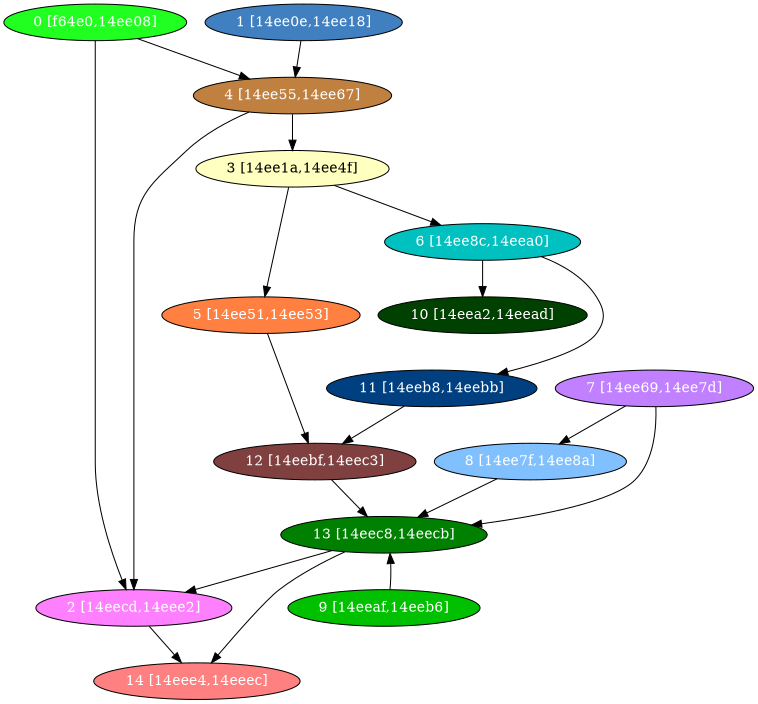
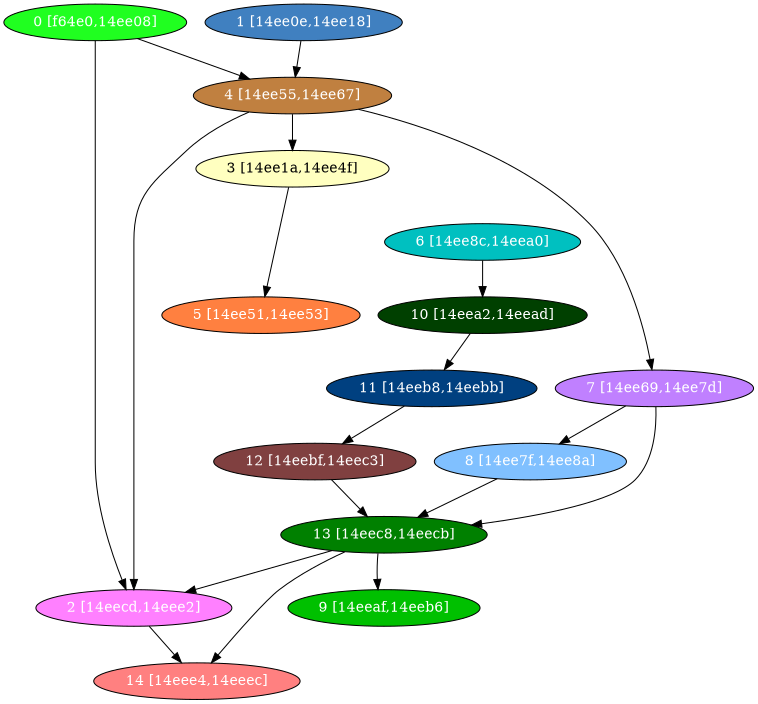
edge "4 [14ee55,14ee67]" -> "7 [14ee69,14ee7d]": added
edge "3 [14ee1a,14ee4f]" -> "6 [14ee8c,14eea0]": removed
edge "6 [14ee8c,14eea0]" -> "11 [14eeb8,14eebb]": now "10 [14eea2,14eead]" -> "11 [14eeb8,14eebb]"
edge "5 [14ee51,14ee53]" -> "12 [14eebf,14eec3]": removed
edge "9 [14eeaf,14eeb6]" -> "13 [14eec8,14eecb]": reversed
